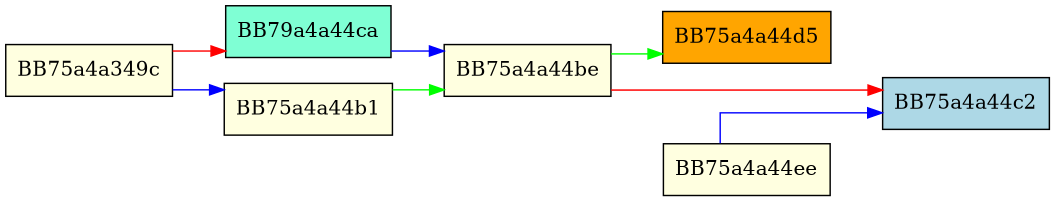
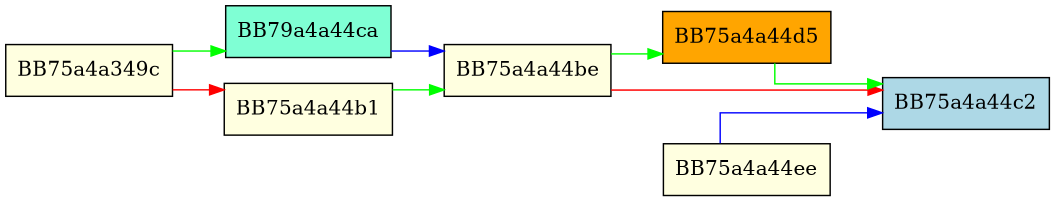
edge "BB75a4a349c" -> "BB79a4a44ca": color red -> green
edge "BB75a4a44d5" -> "BB75a4a44c2": added
edge "BB75a4a349c" -> "BB75a4a44b1": color blue -> red
